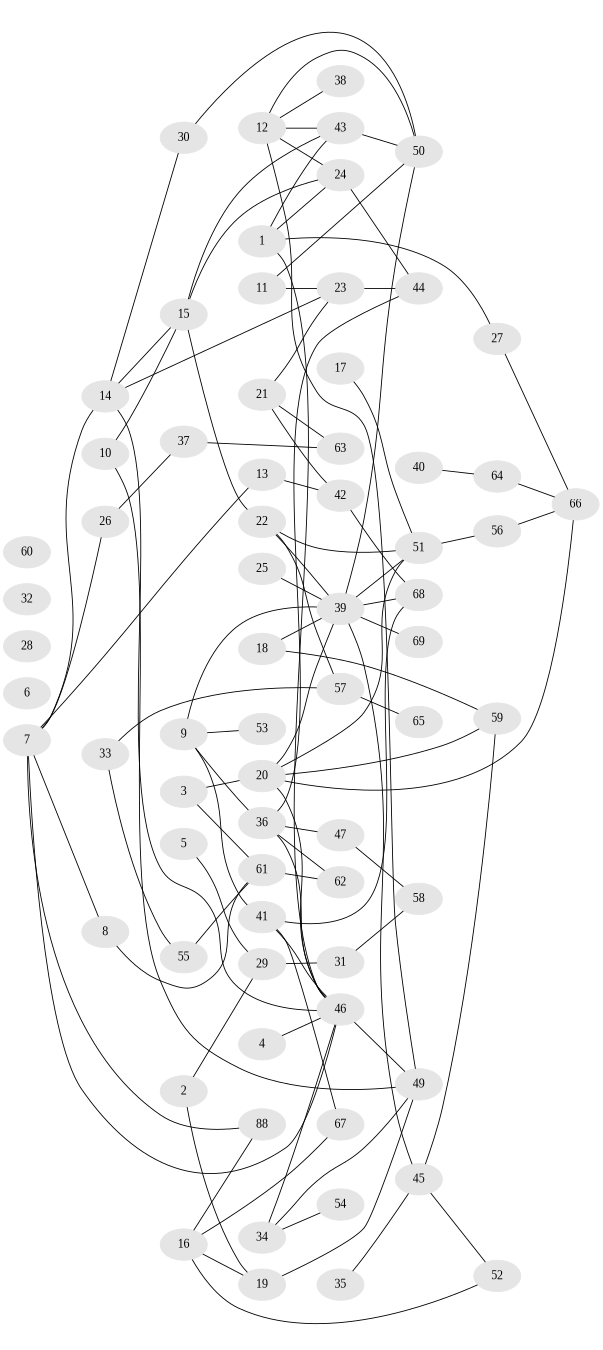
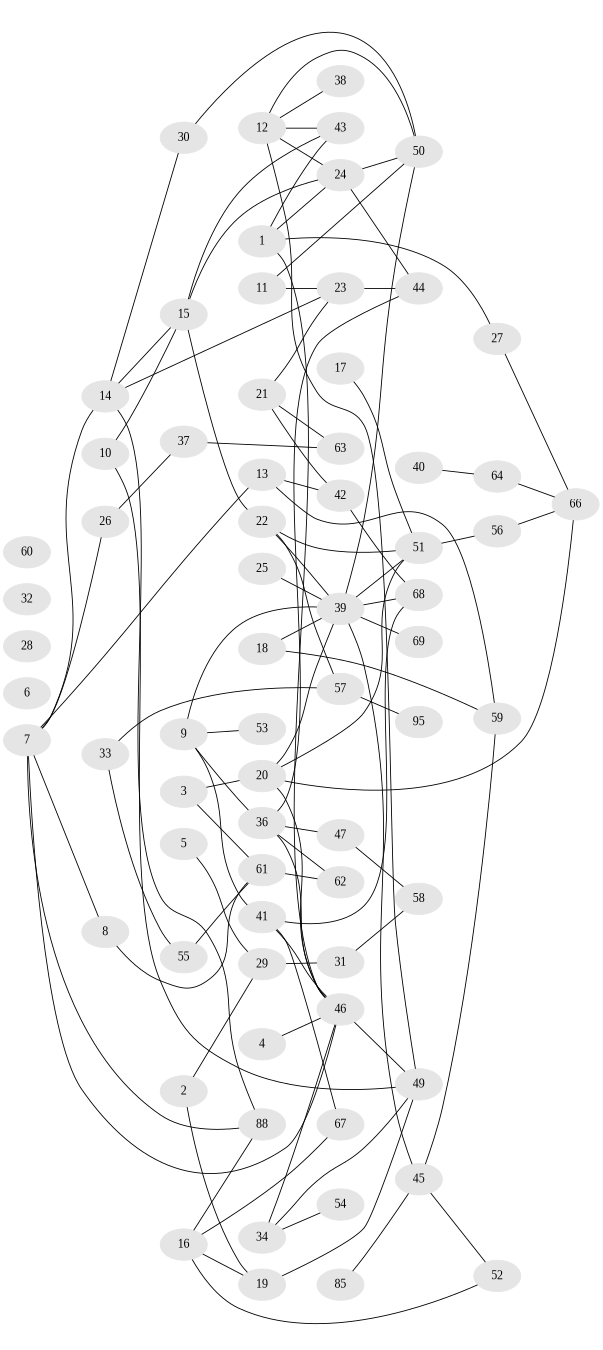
edge "43" -- "50": now "24" -- "50"
node "65": label "65" -> "95"
edge "59" -- "20": now "59" -- "13"
edge "14" -- "46": now "14" -- "88"
node "35": label "35" -> "85"
